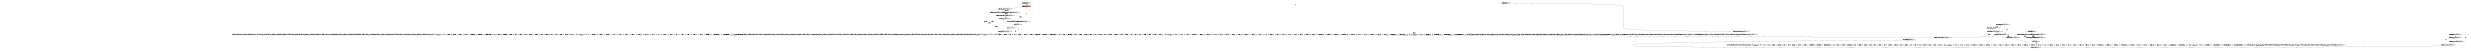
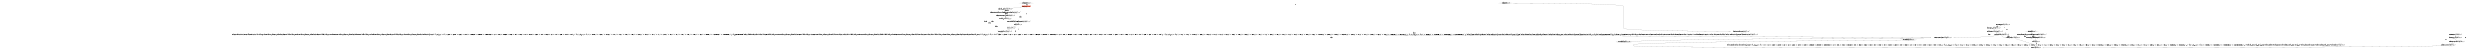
node "return _localctx@@@189@@@['1', '1', '0']": added
